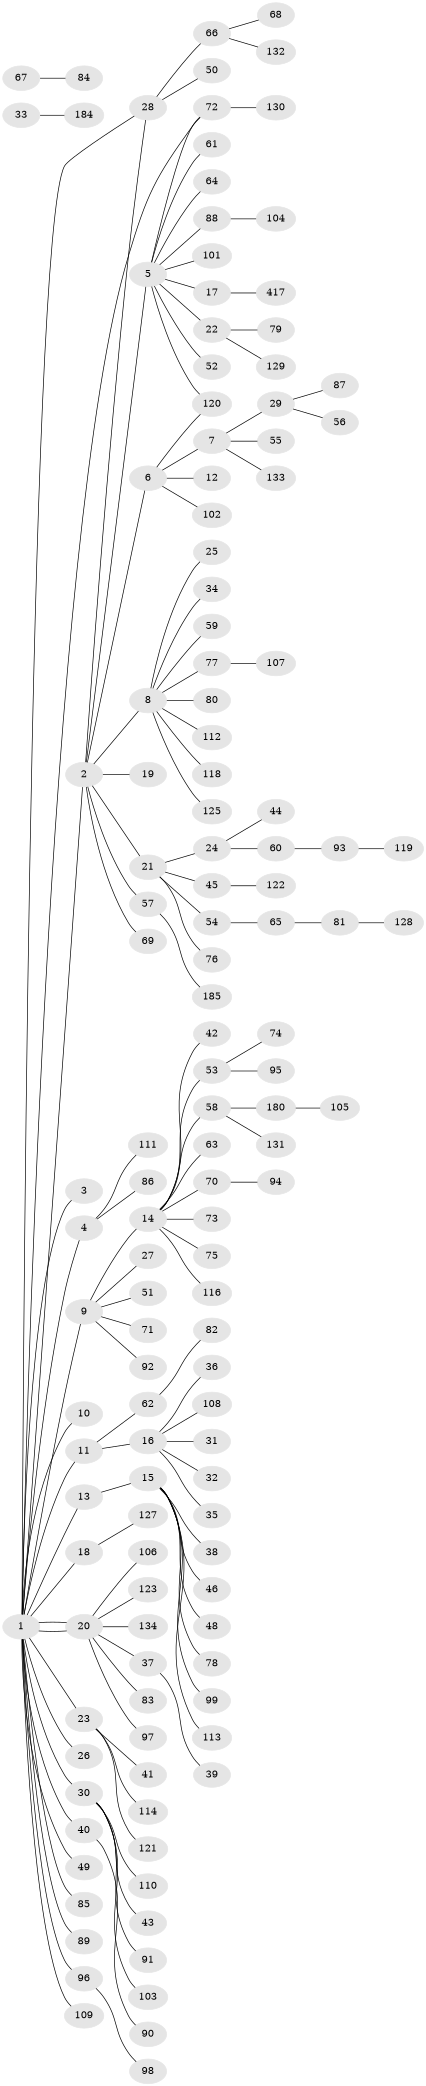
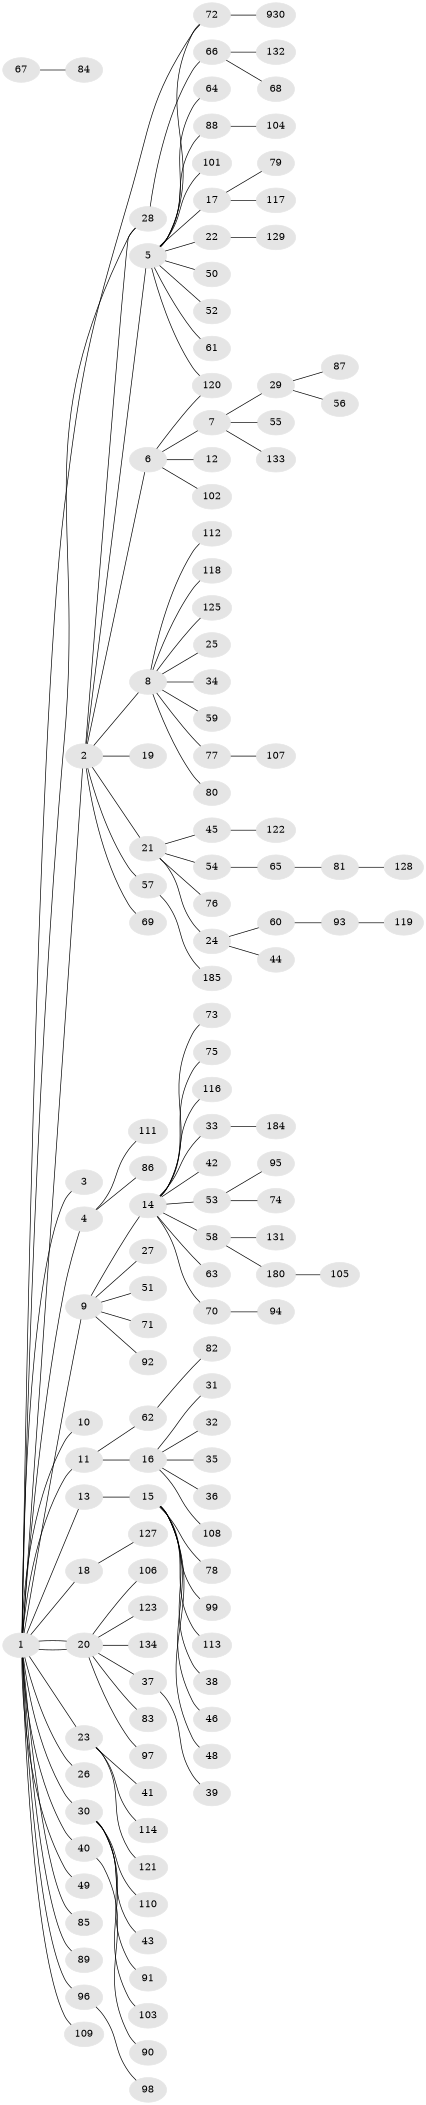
edge "50" -- "28": now "50" -- "5"
node "130": label "130" -> "930"
node "417": label "417" -> "117"
edge "22" -- "79": now "17" -- "79"
edge "33" -- "14": added
